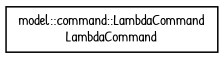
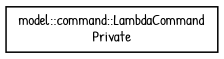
node "model::command::LambdaCommand LambdaCommand": label "model::command::LambdaCommand LambdaCommand" -> "model::command::LambdaCommand Private"
